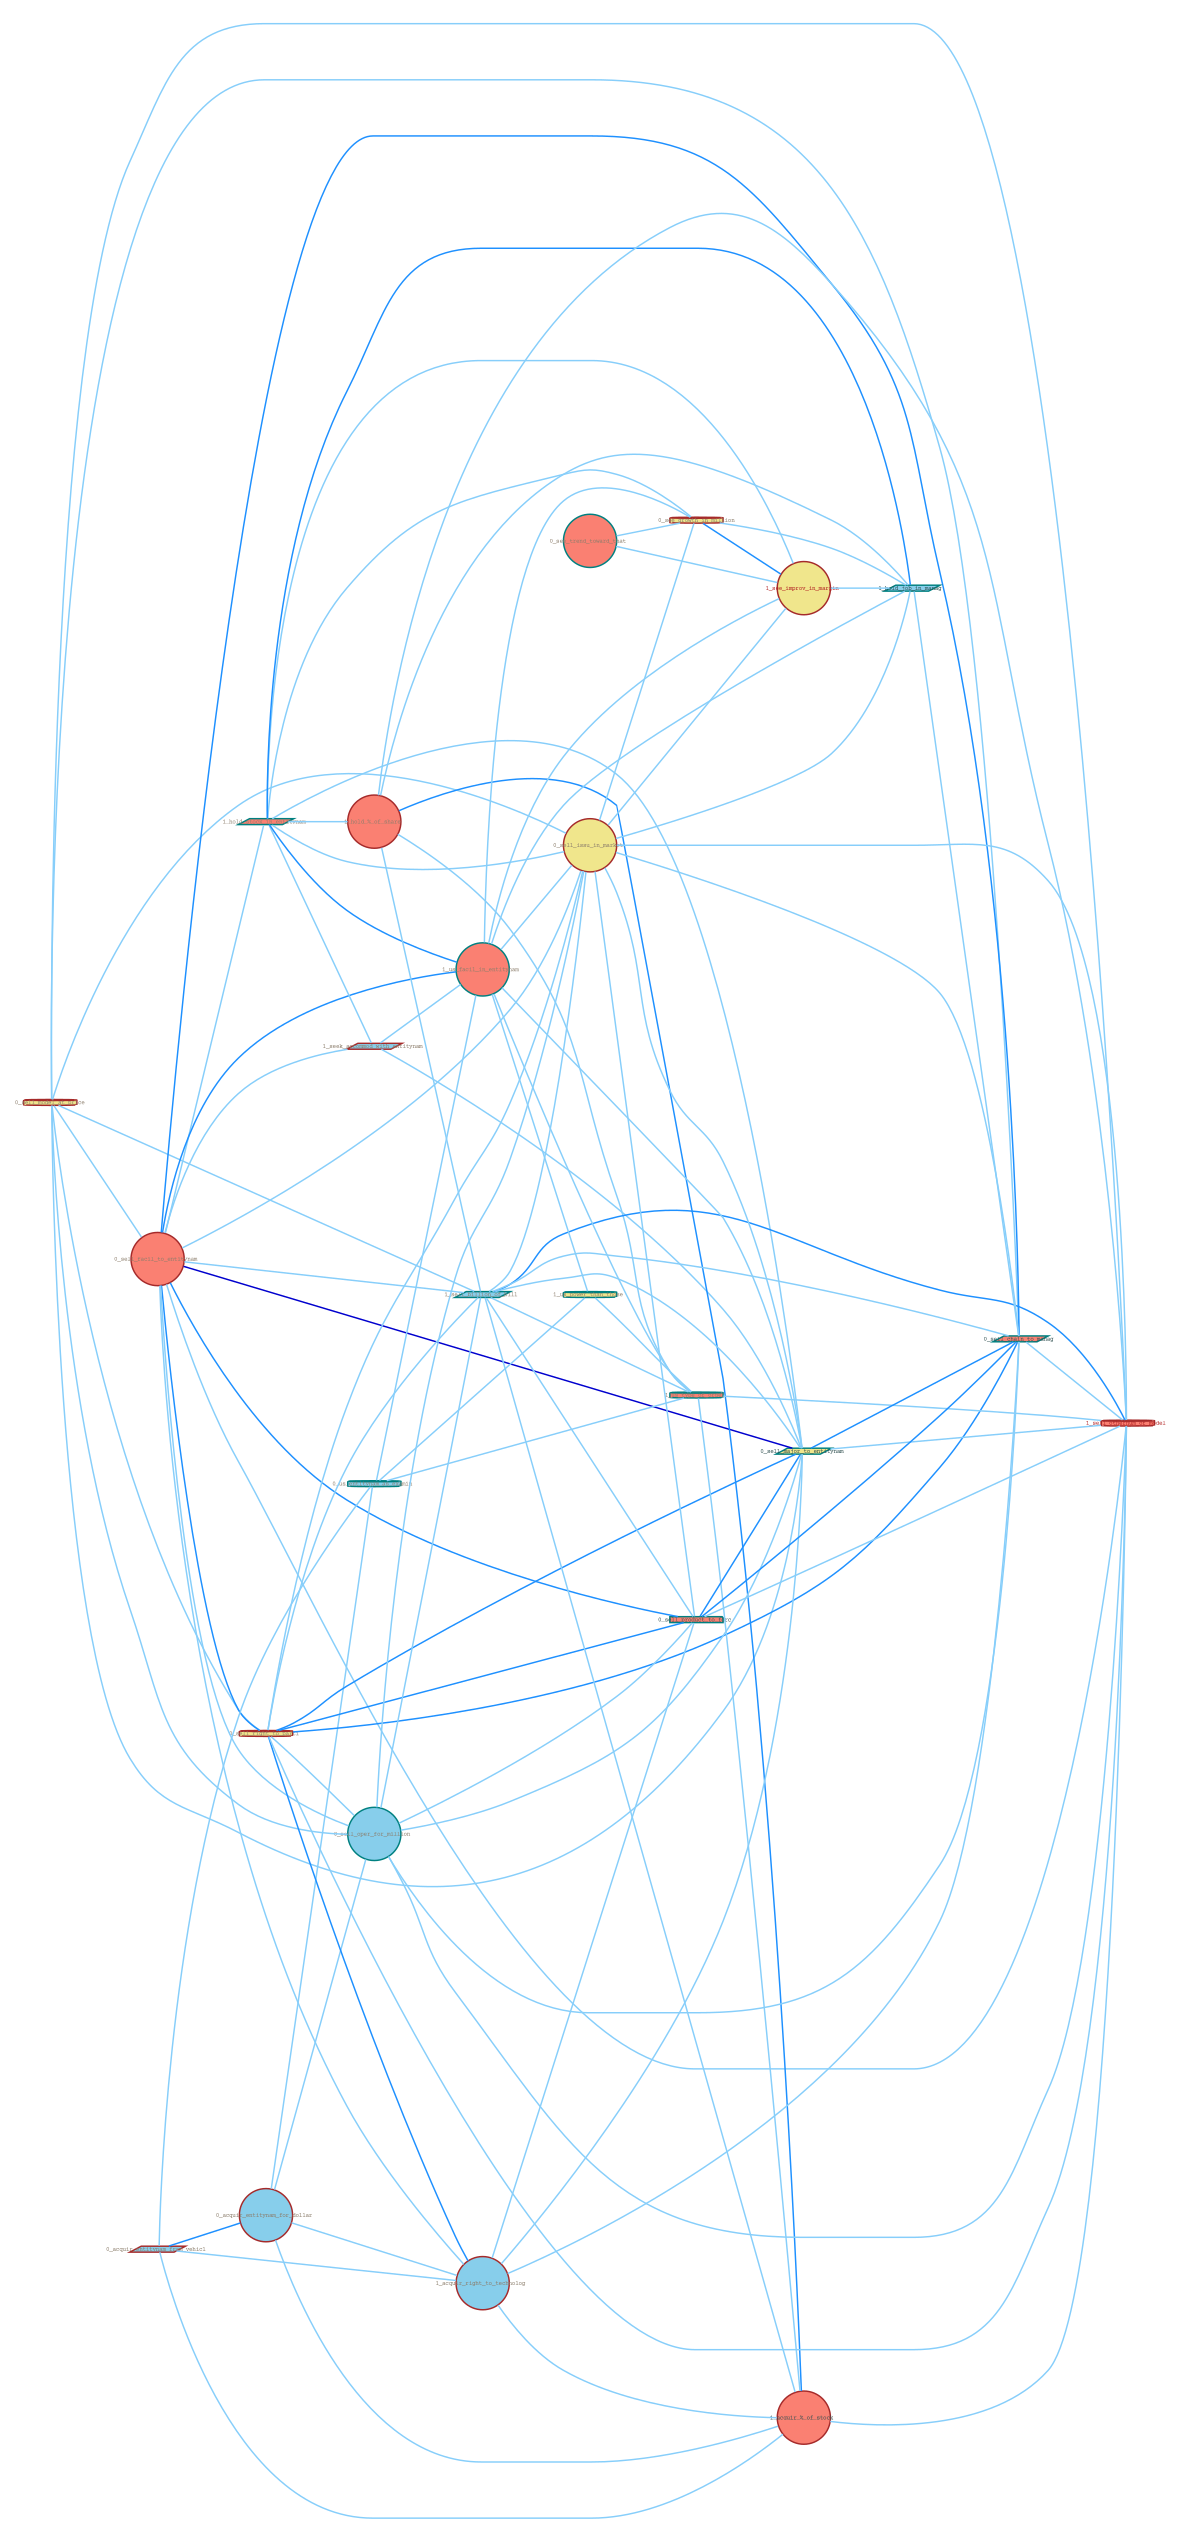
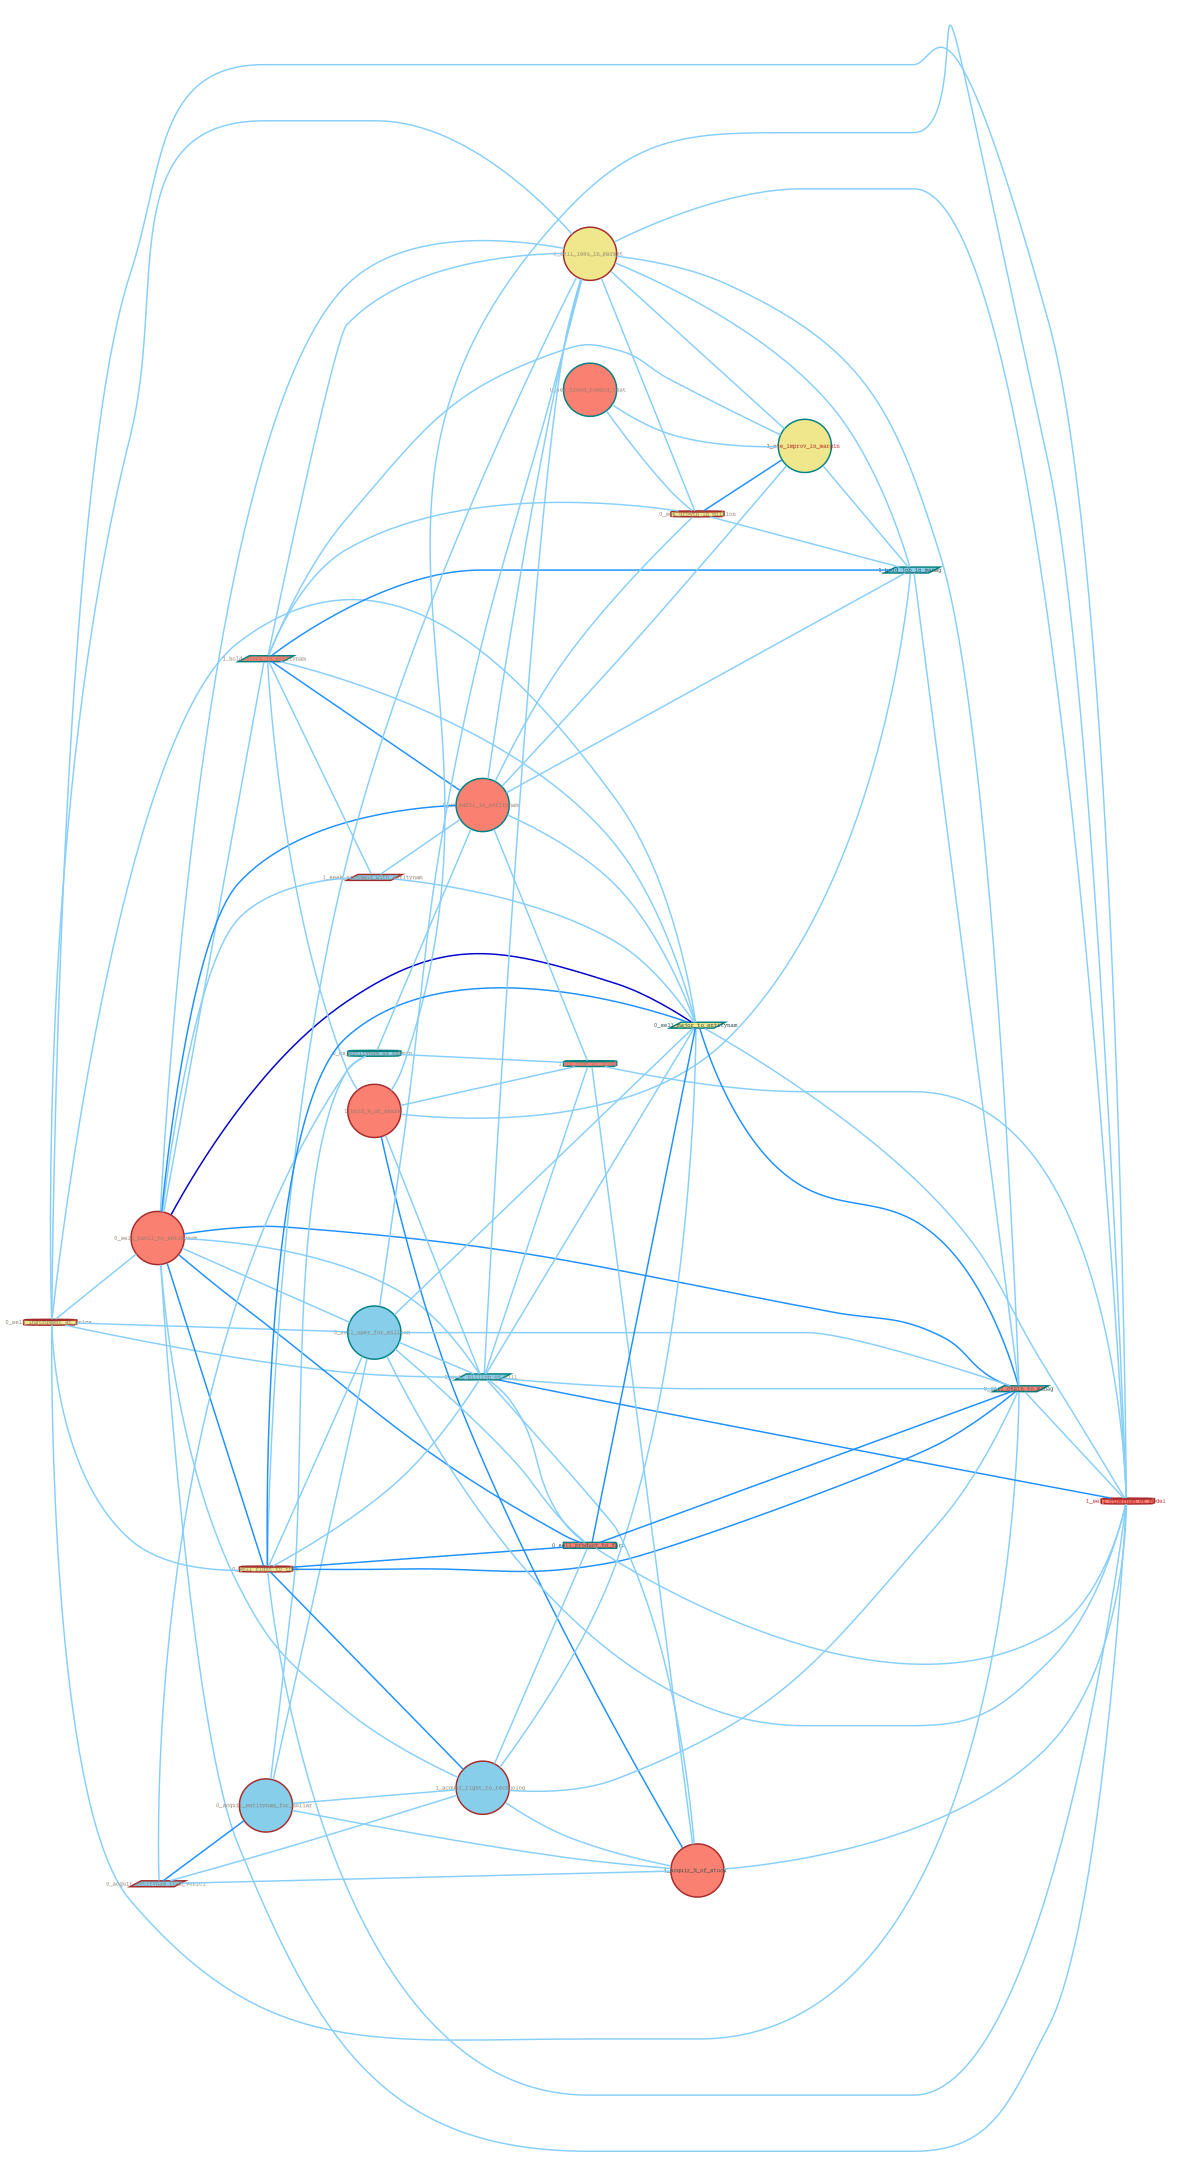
node "1_see_improv_in_margin": color brown -> teal
node "0_sell_model_at_price": label "0_sell_model_at_price" -> "0_sell_instrument_at_price"
edge "0_sell_issu_in_market" -- "0_sell_major_to_entitynam": removed
edge "0_sell_issu_in_market" -- "0_sell_product_to_forc": removed
node "1_us_power_than_those": removed
node "0_sell_right_to_parti": label "0_sell_right_to_parti" -> "0_sell_right_to_that"
